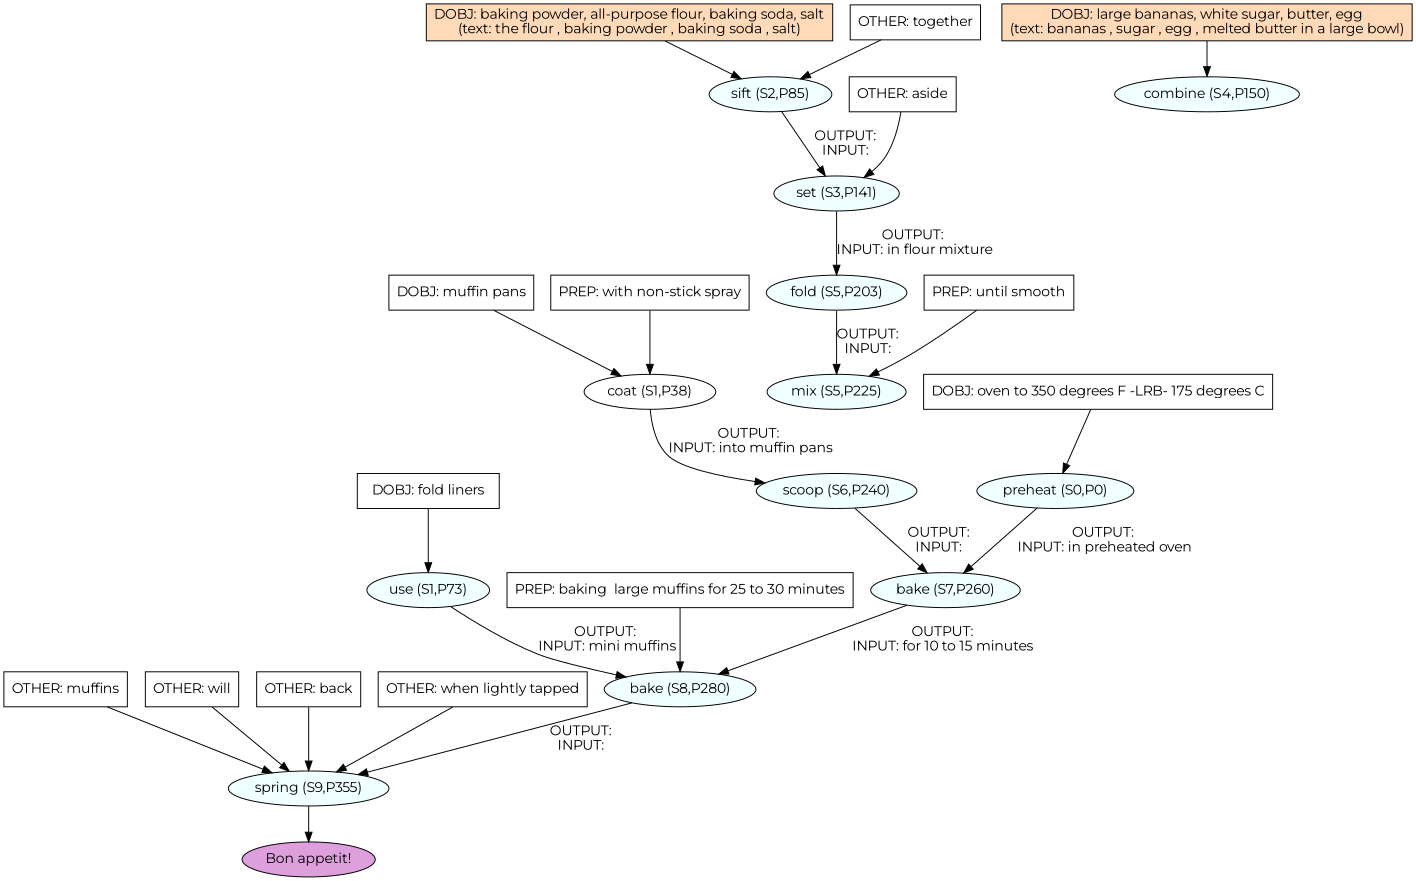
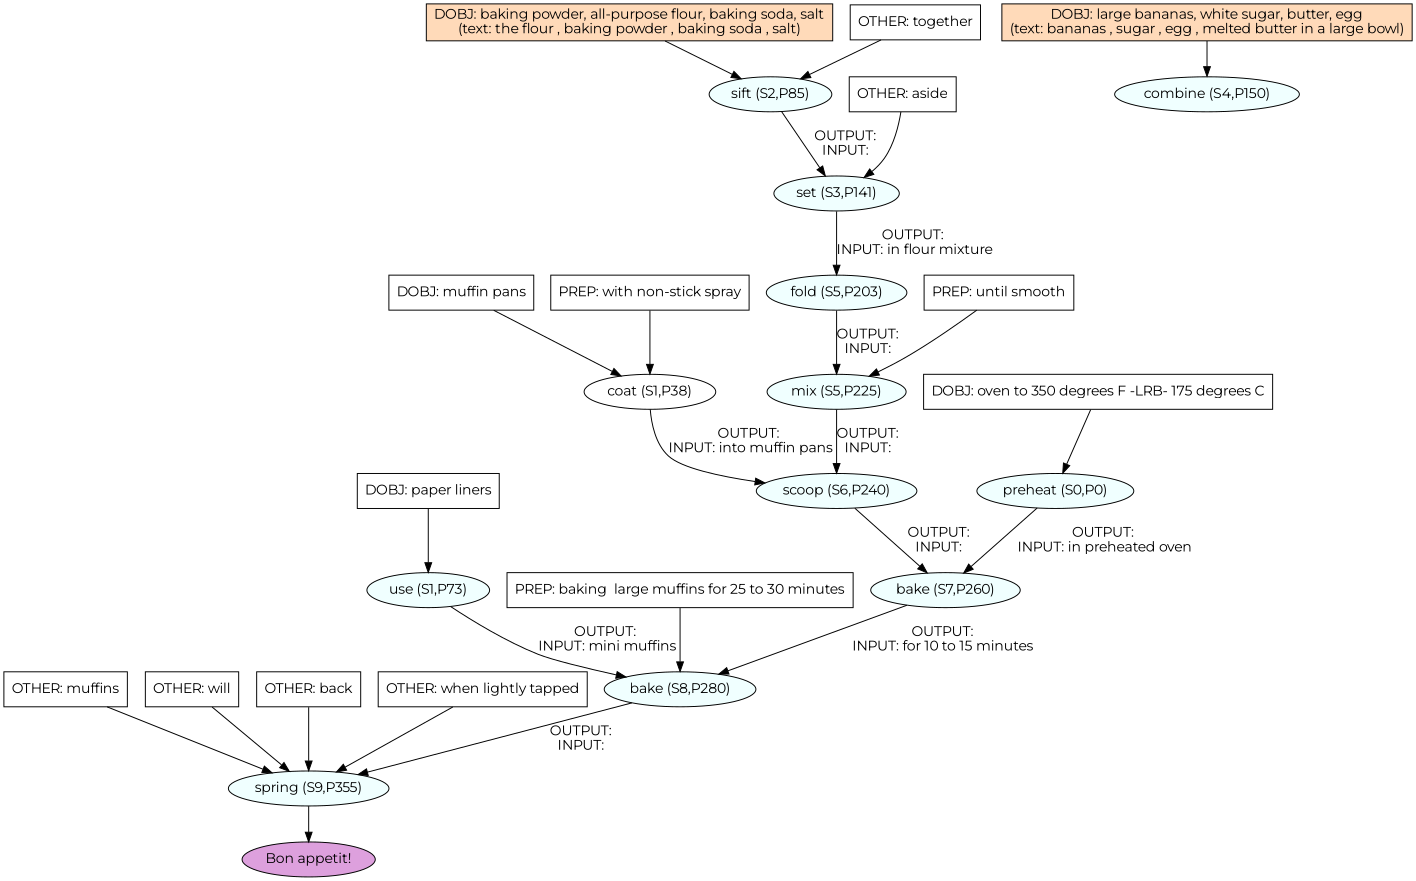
edge "mix (S5,P225)" -> "scoop (S6,P240)": added, label "OUTPUT: INPUT:"
node "DOBJ: fold liners": label "DOBJ: fold liners" -> "DOBJ: paper liners"
